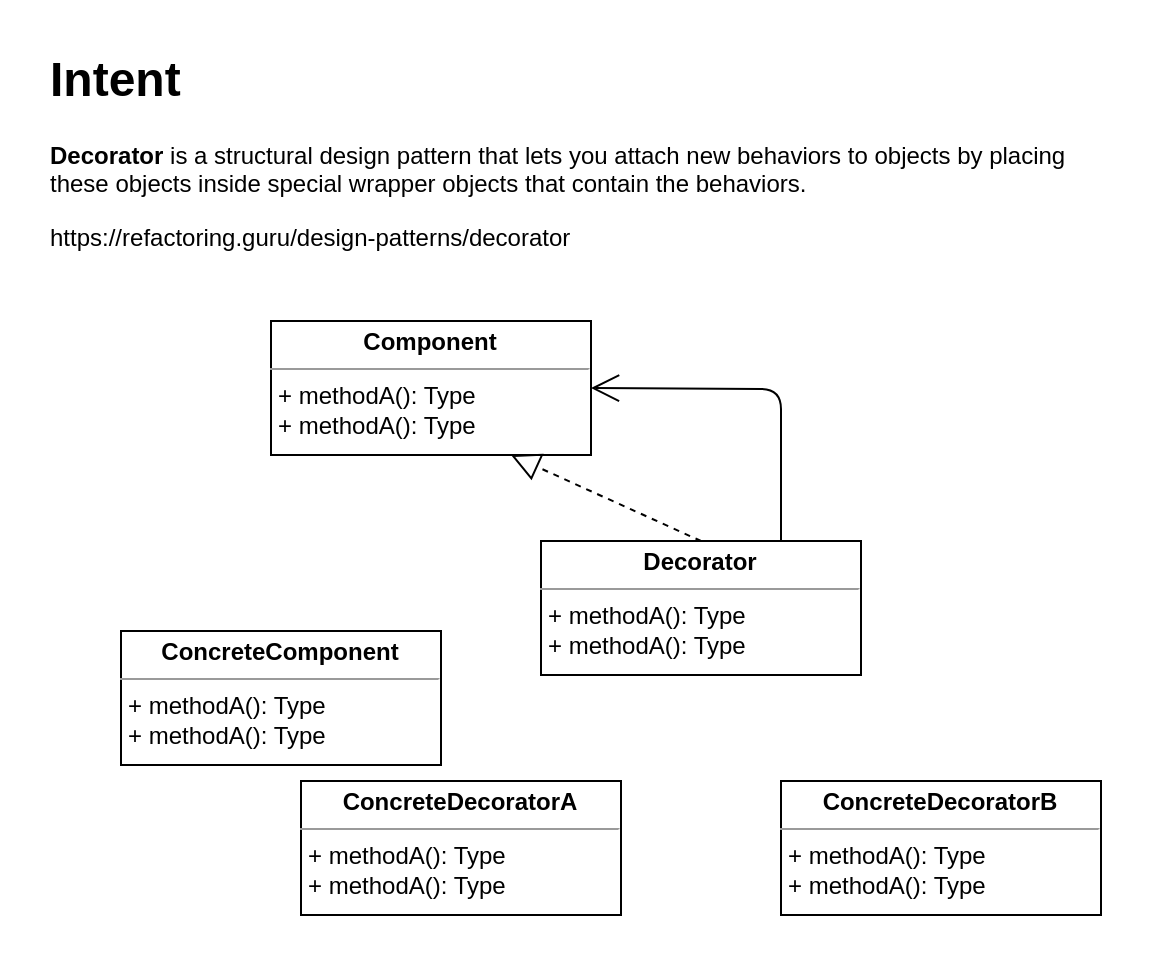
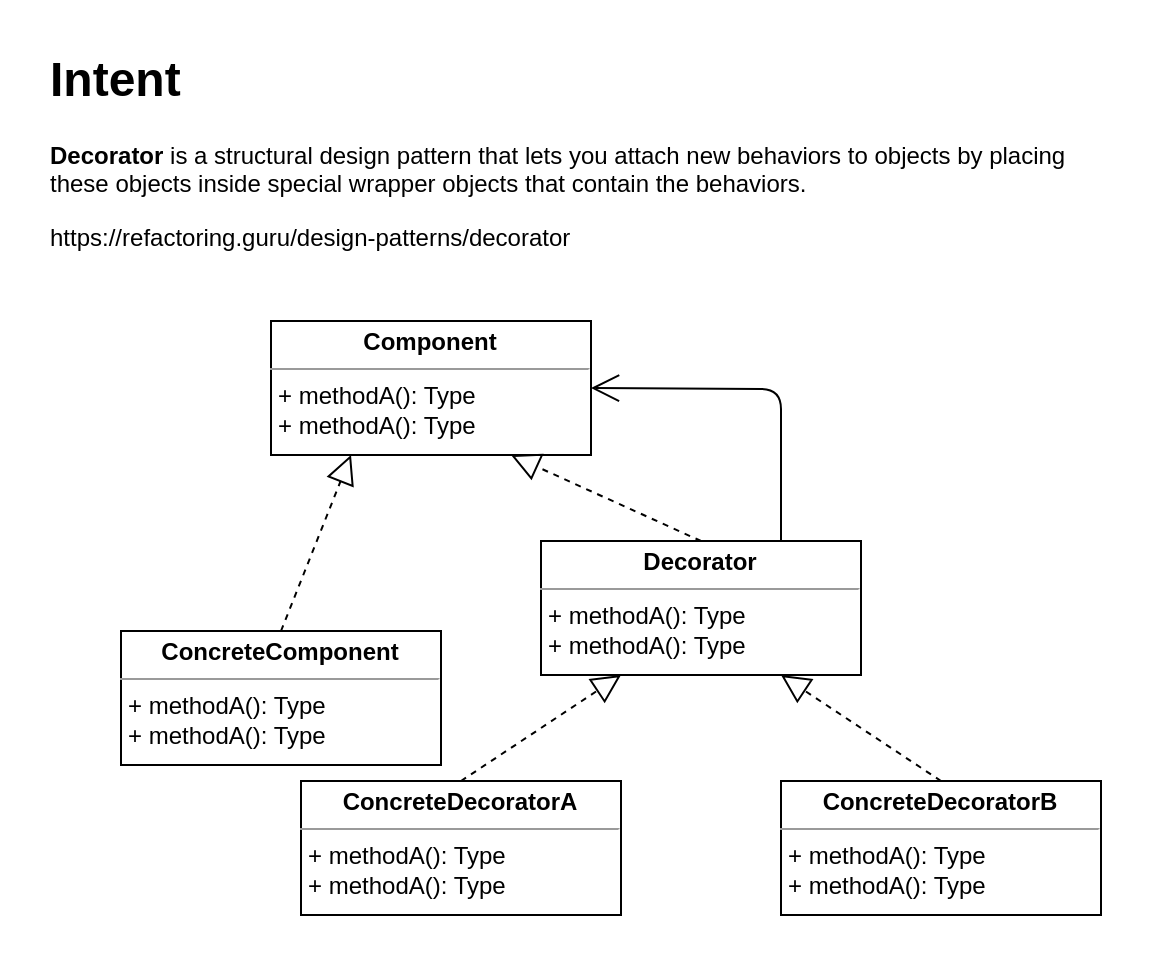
edge "ConcreteComponent + methodA(): Type + methodA(): Type" -> "Component + methodA(): Type + methodA(): Type": added
edge "ConcreteDecoratorA + methodA(): Type + methodA(): Type" -> "Decorator + methodA(): Type + methodA(): Type": added
edge "ConcreteDecoratorB + methodA(): Type + methodA(): Type" -> "Decorator + methodA(): Type + methodA(): Type": added
